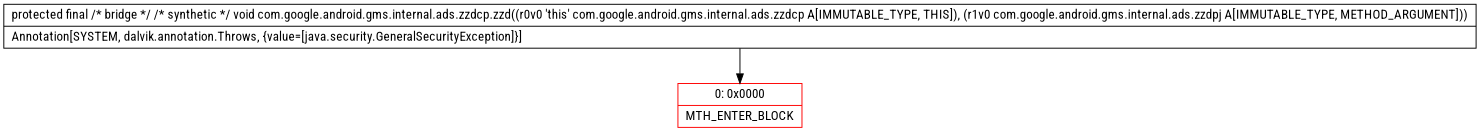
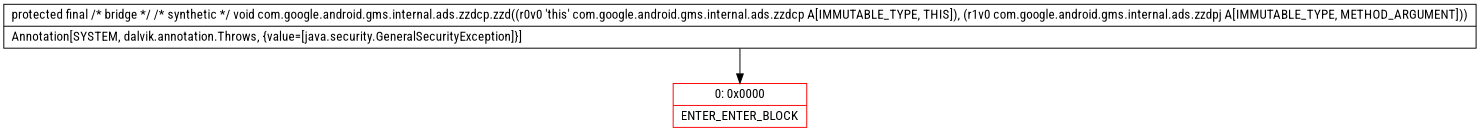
node "0: 0x0000": text "MTH_ENTER_BLOCK" -> "ENTER_ENTER_BLOCK"
